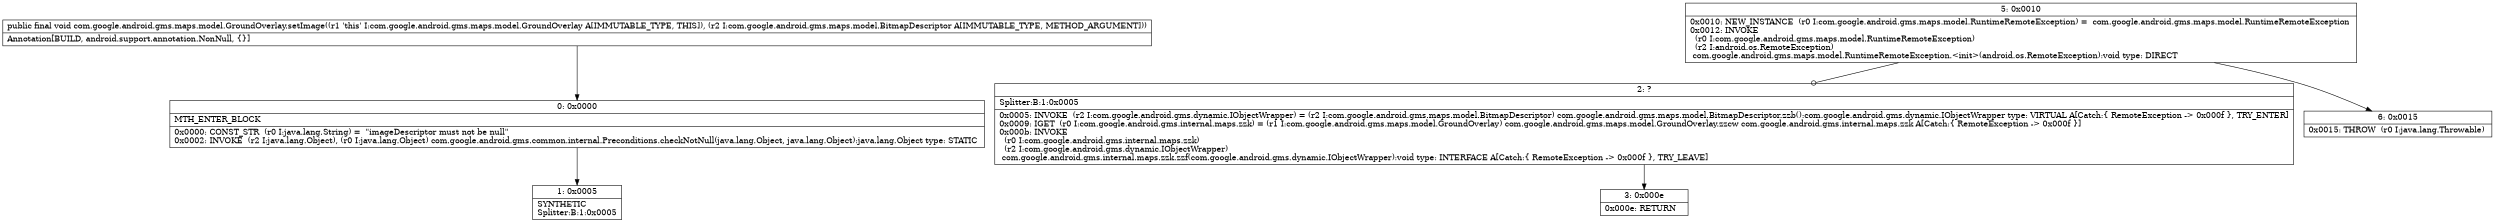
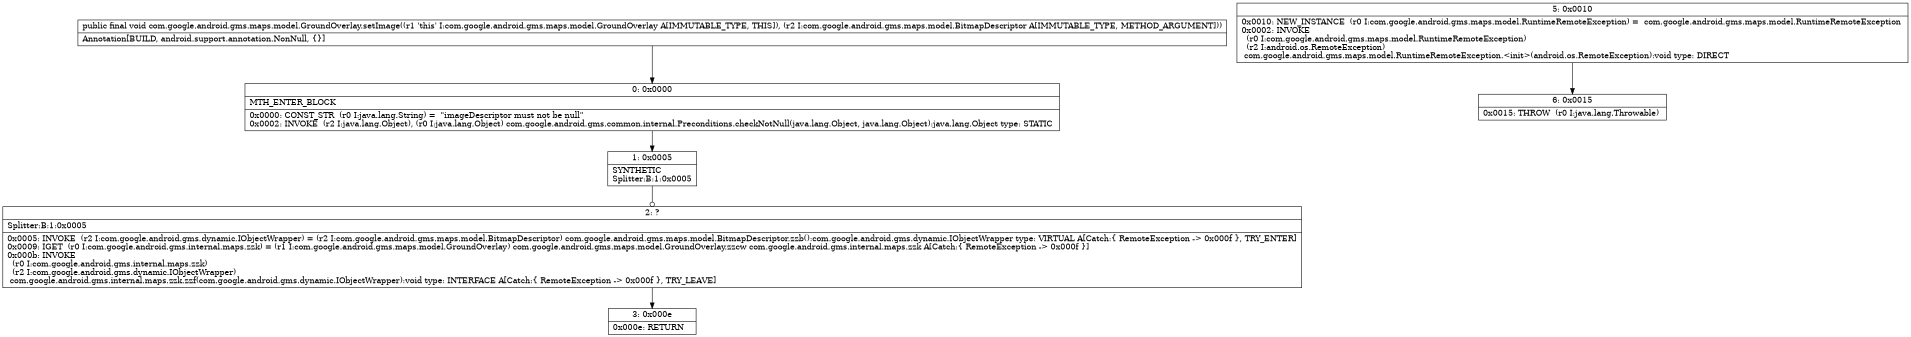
node "5: 0x0010": text "0x0012: INVOKE" -> "0x0002: INVOKE"
edge "5: 0x0010" -> "2: ?": now "1: 0x0005" -> "2: ?"
